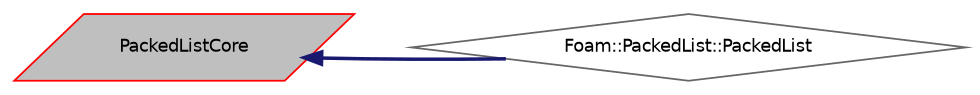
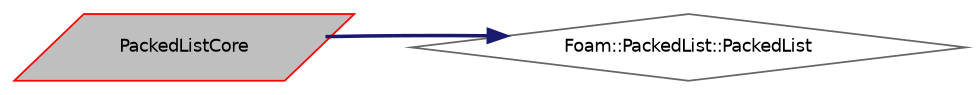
edge "Foam::PackedList::PackedList" -> "PackedListCore": reversed
